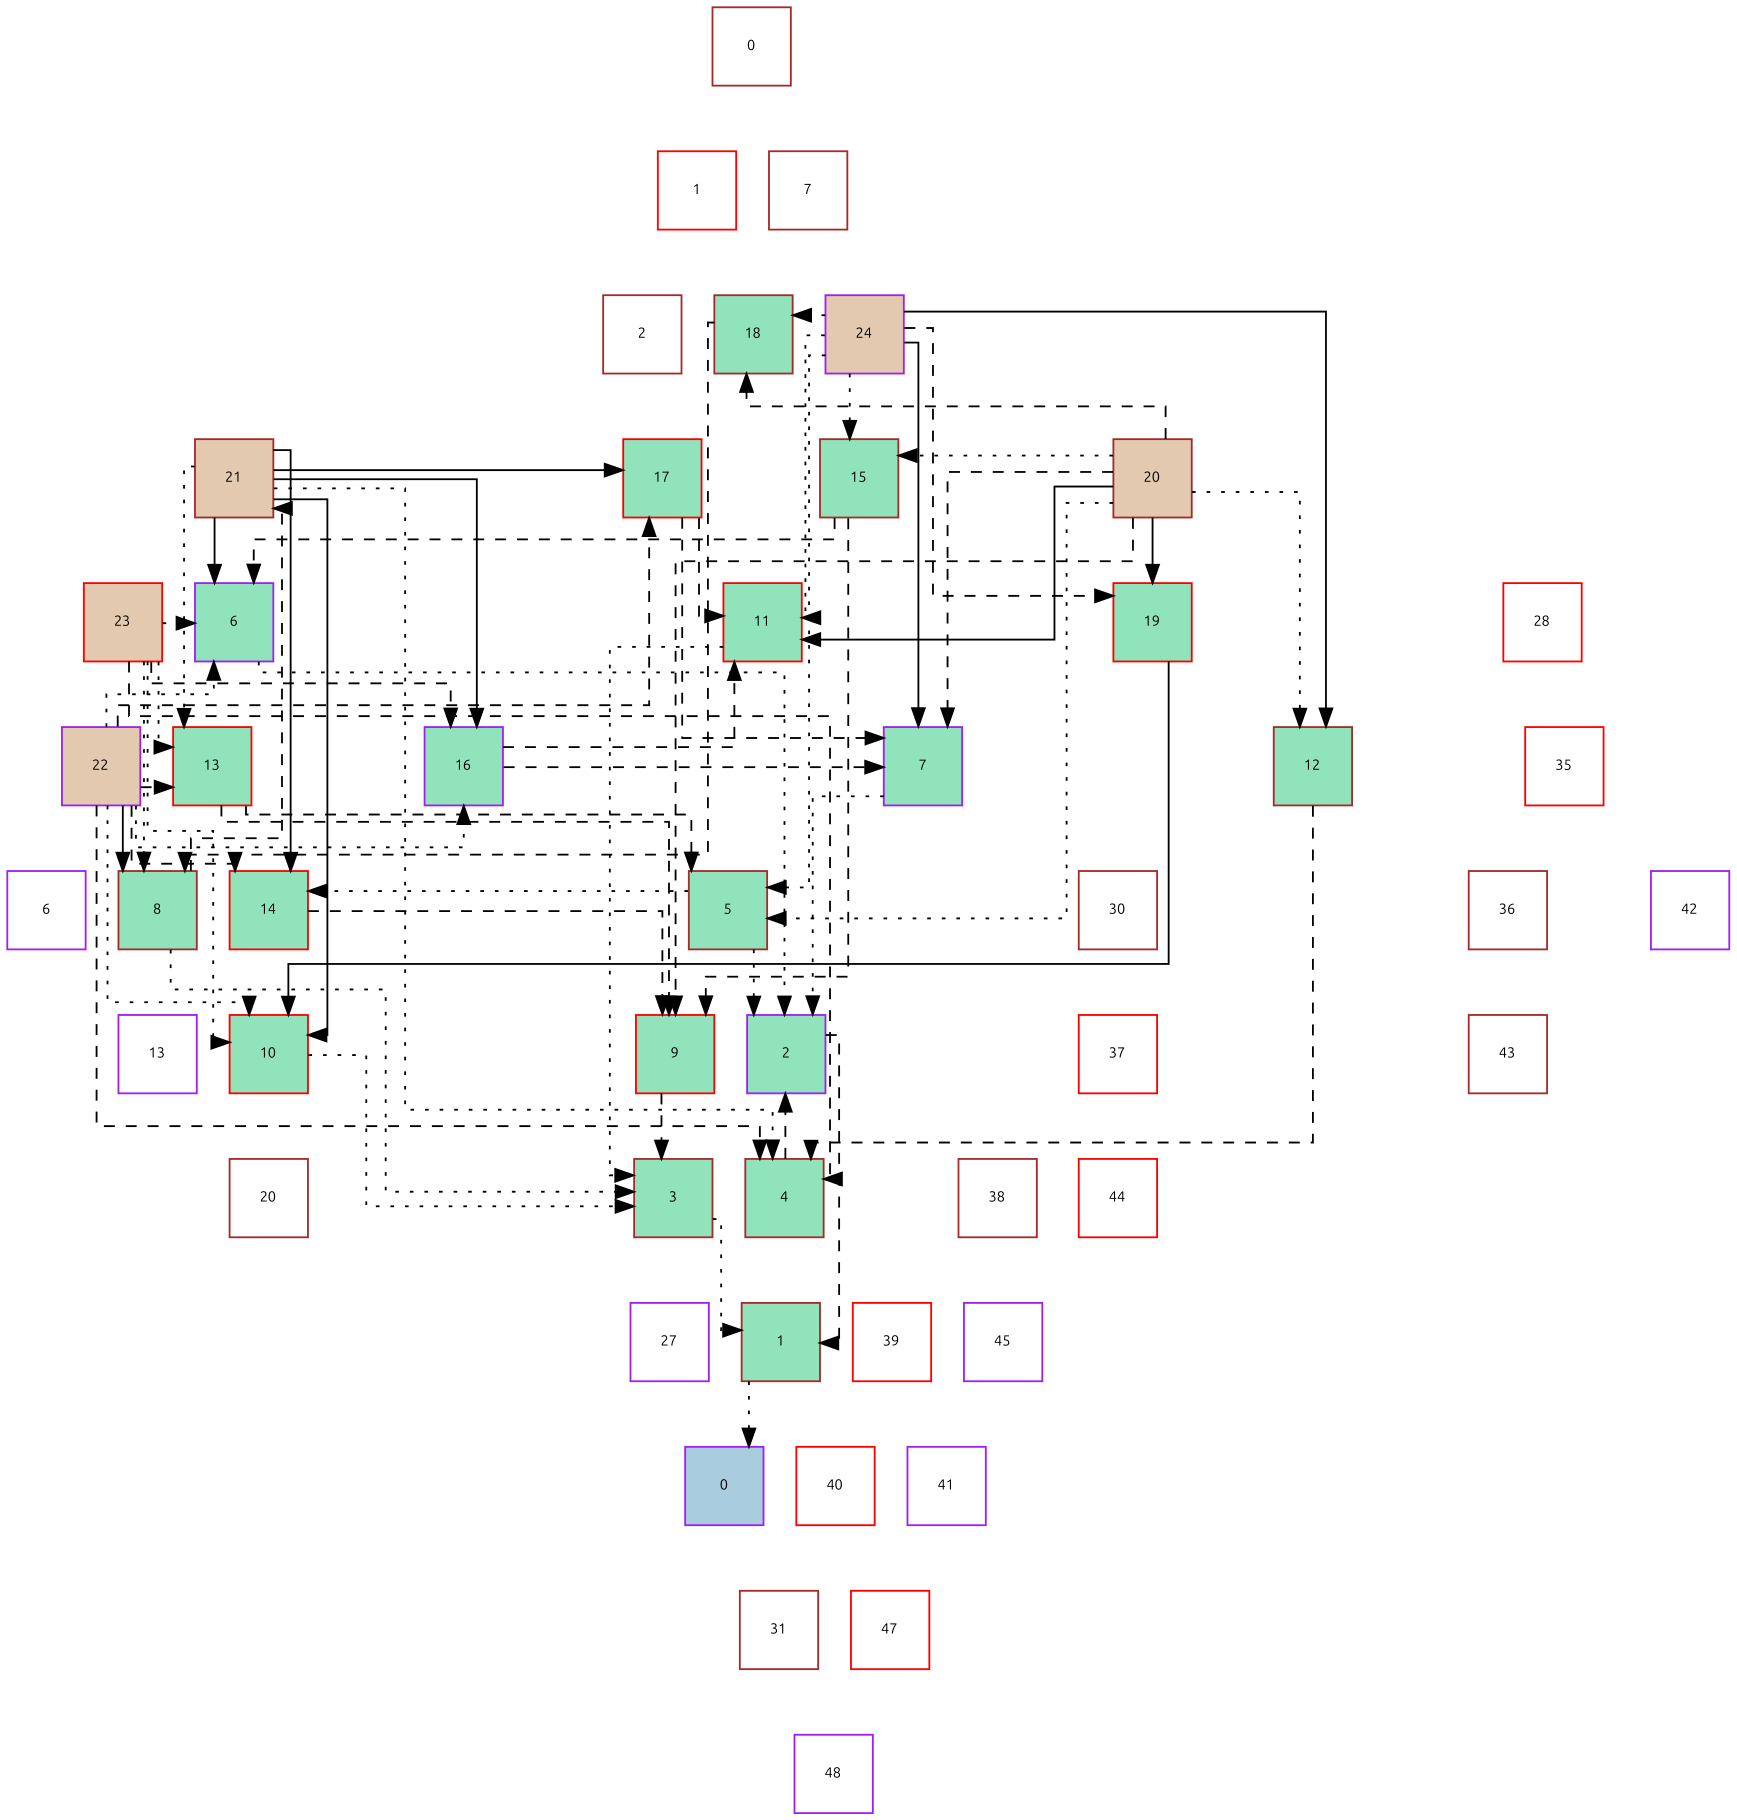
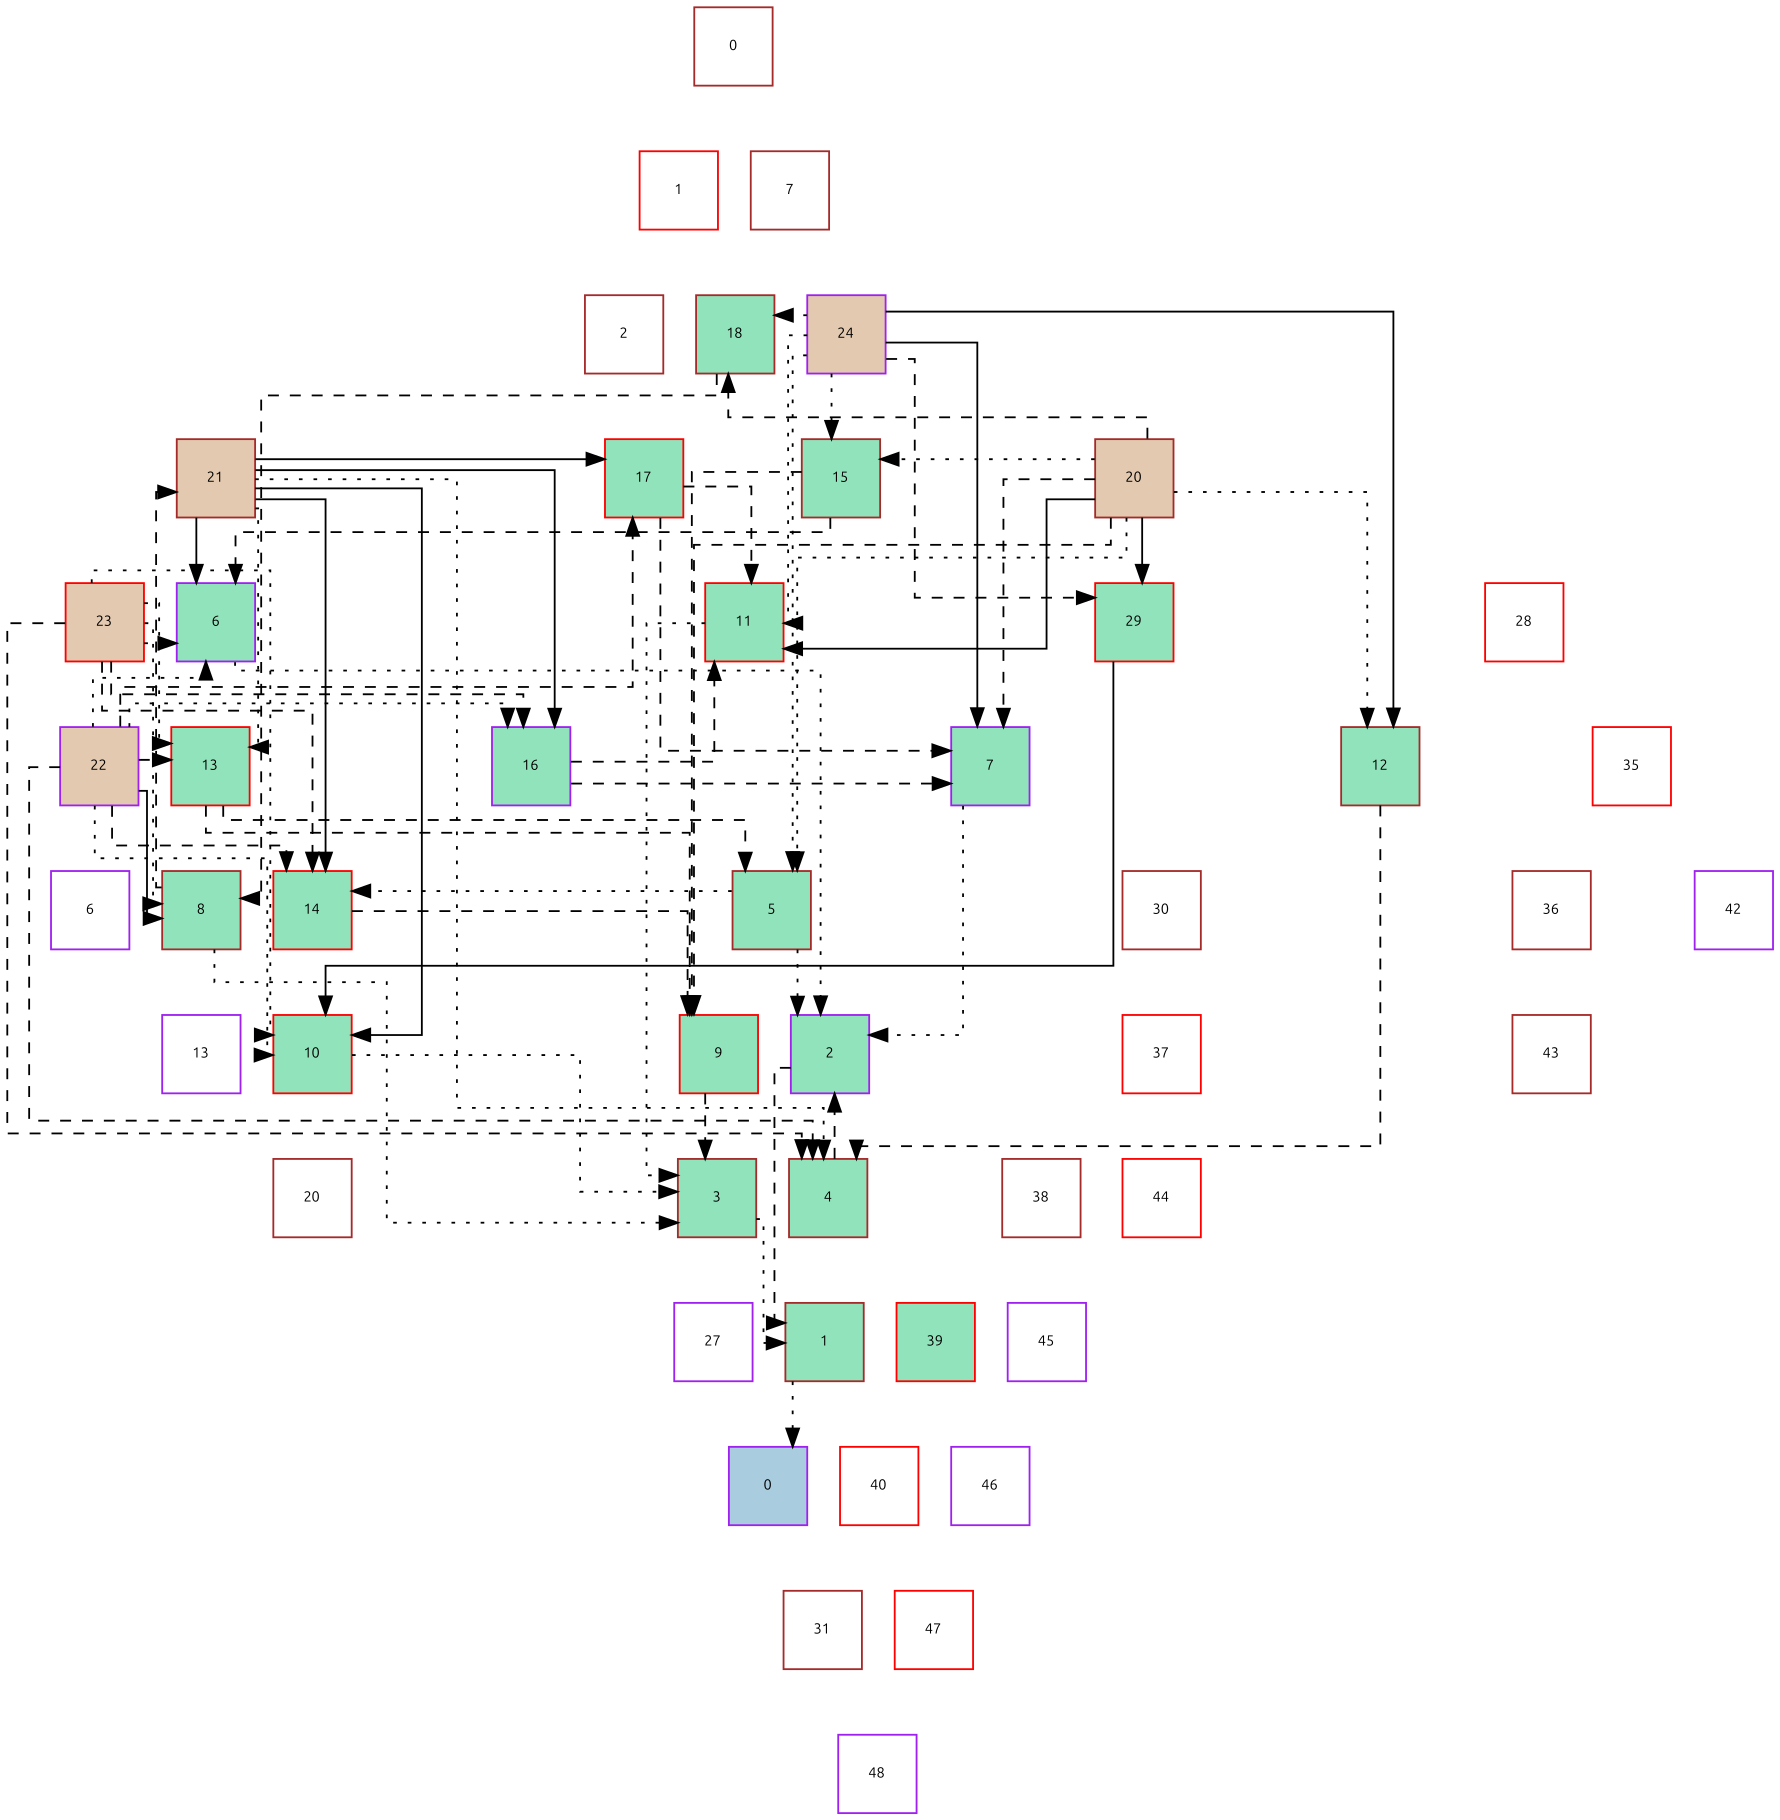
node "19": label "19" -> "29"
edge "23" -> "14": added
node "39": fillcolor #ffffff -> #91e3bb
node "41": label "41" -> "46"
